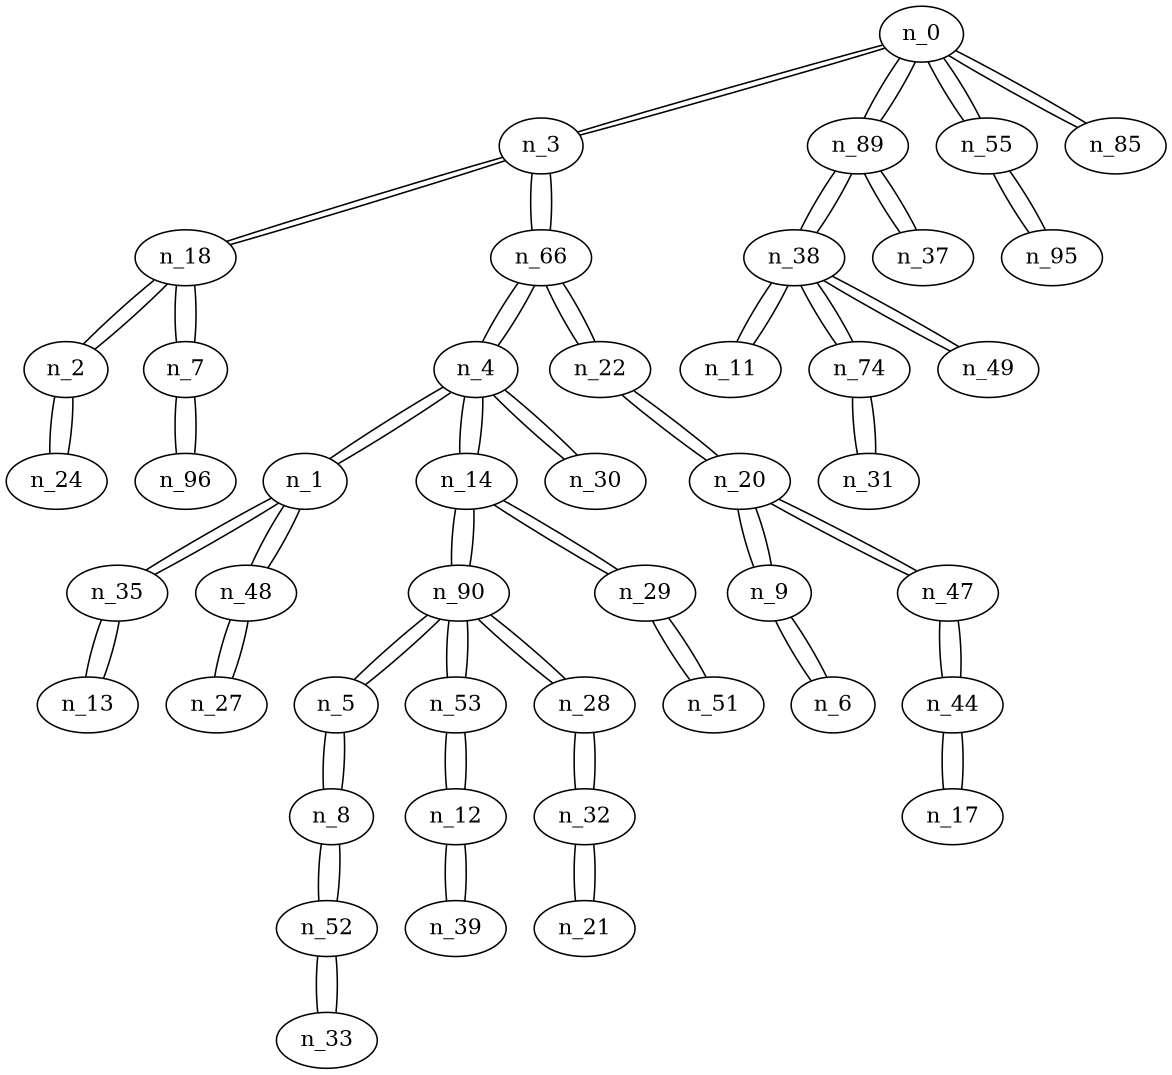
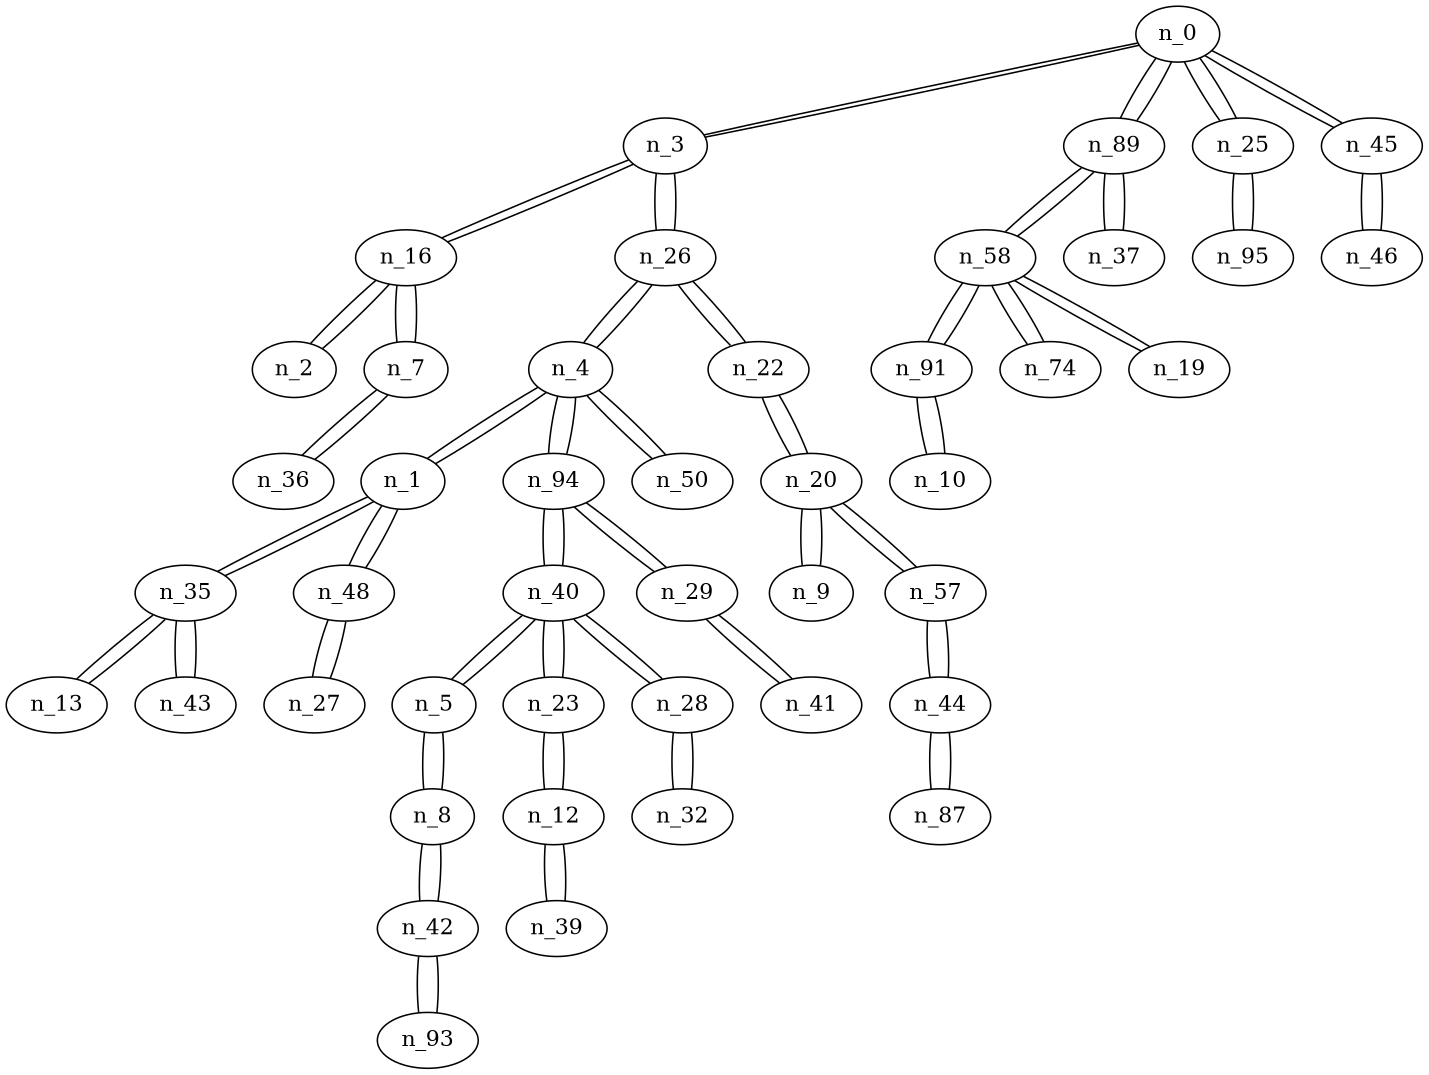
node "n_55": label "n_55" -> "n_25"
node "n_85": label "n_85" -> "n_45"
node "n_18": label "n_18" -> "n_16"
node "n_66": label "n_66" -> "n_26"
node "n_38": label "n_38" -> "n_58"
node "n_46": added
node "n_11": label "n_11" -> "n_91"
node "n_49": label "n_49" -> "n_19"
node "n_24": removed
node "n_96": label "n_96" -> "n_36"
node "n_14": label "n_14" -> "n_94"
node "n_30": label "n_30" -> "n_50"
node "n_31": removed
node "n_10": added
node "n_90": label "n_90" -> "n_40"
node "n_47": label "n_47" -> "n_57"
node "n_43": added
node "n_53": label "n_53" -> "n_23"
node "n_51": label "n_51" -> "n_41"
node "n_6": removed
node "n_17": label "n_17" -> "n_87"
node "n_52": label "n_52" -> "n_42"
node "n_21": removed
node "n_33": label "n_33" -> "n_93"
